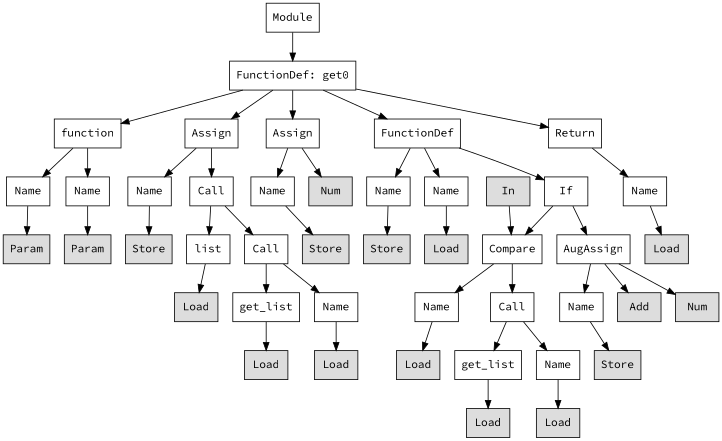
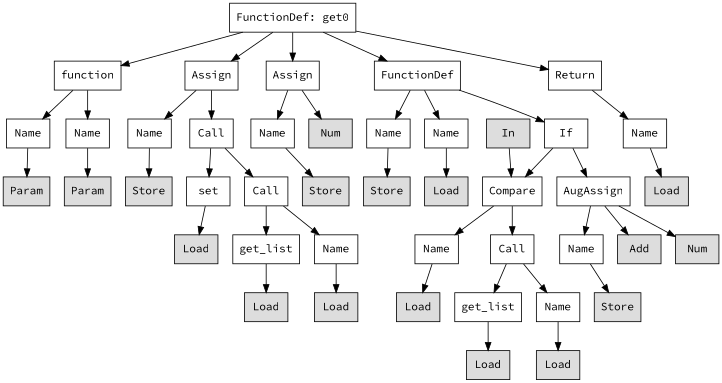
node "Module": removed
node "list": label "list" -> "set"
